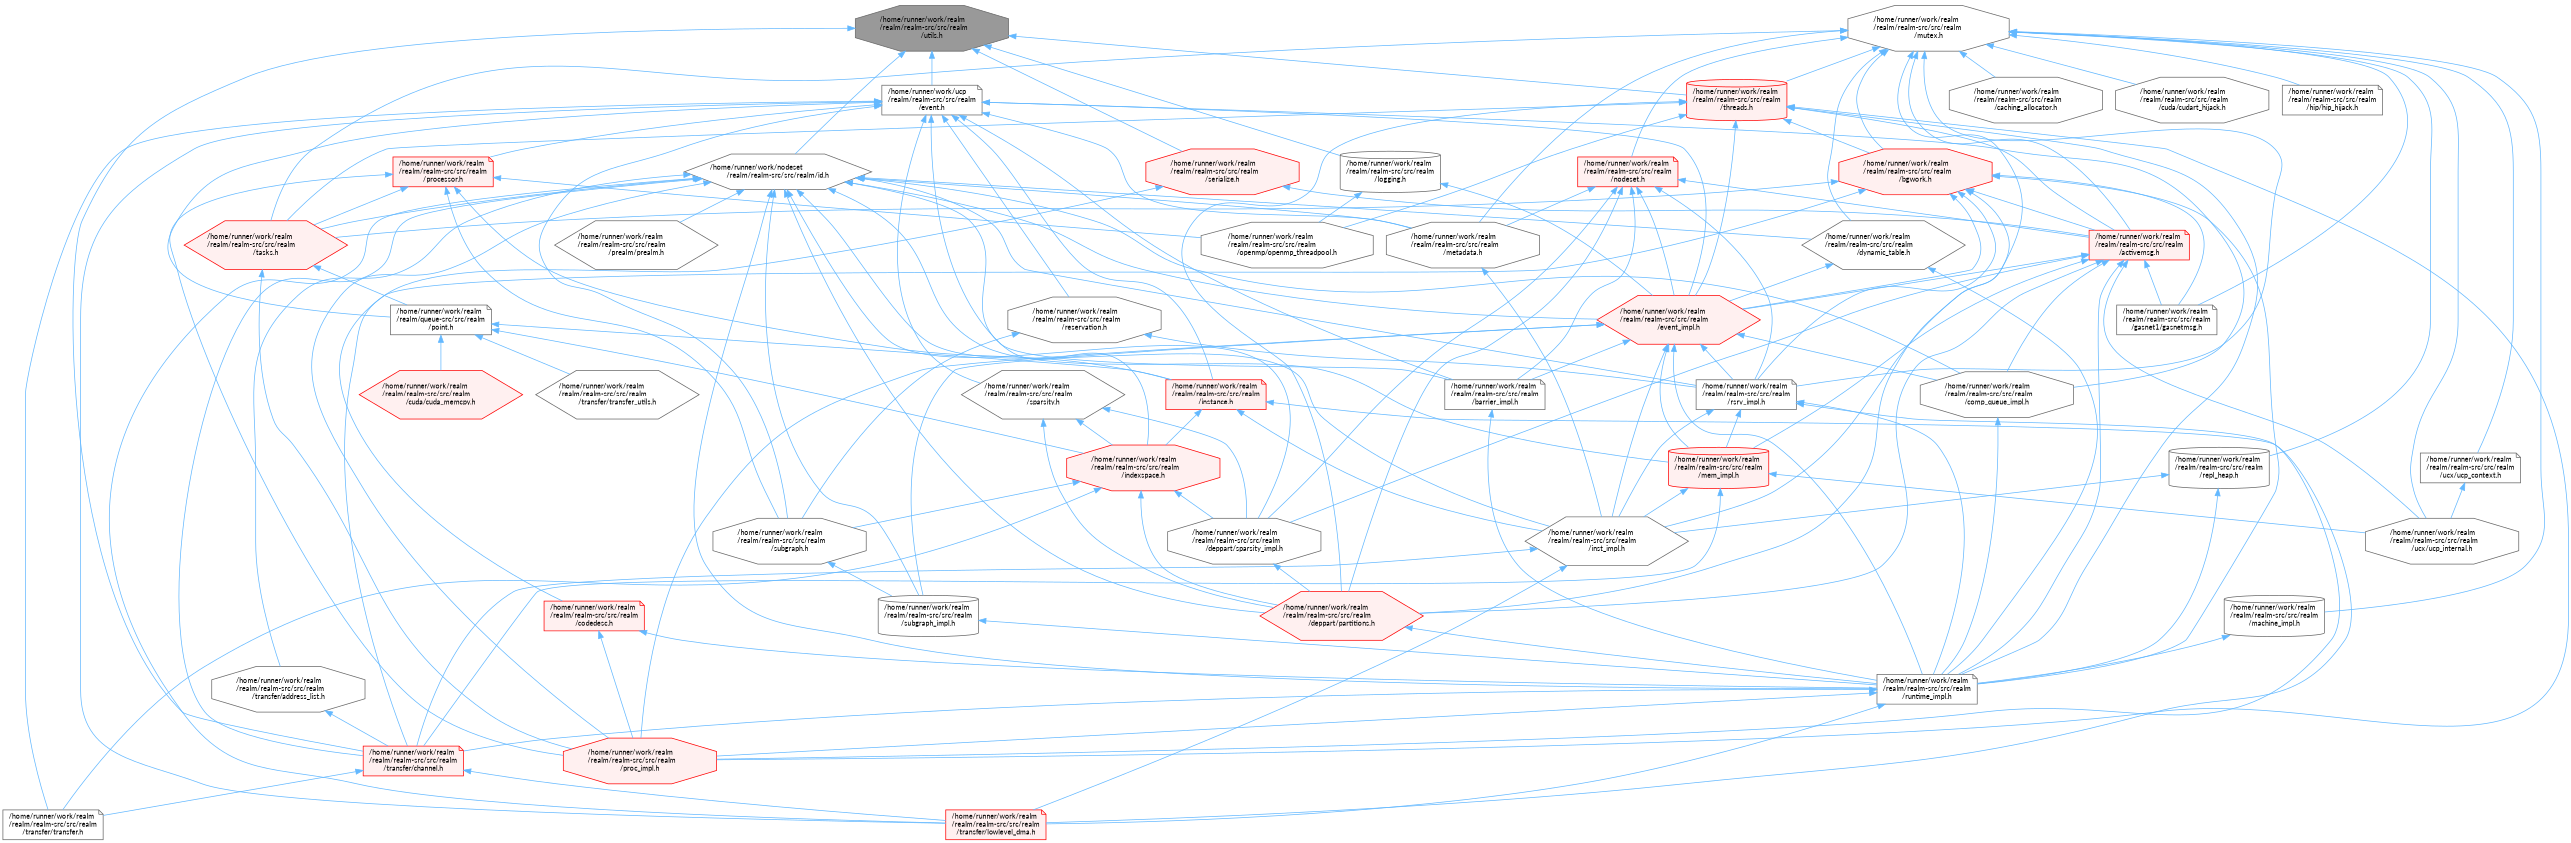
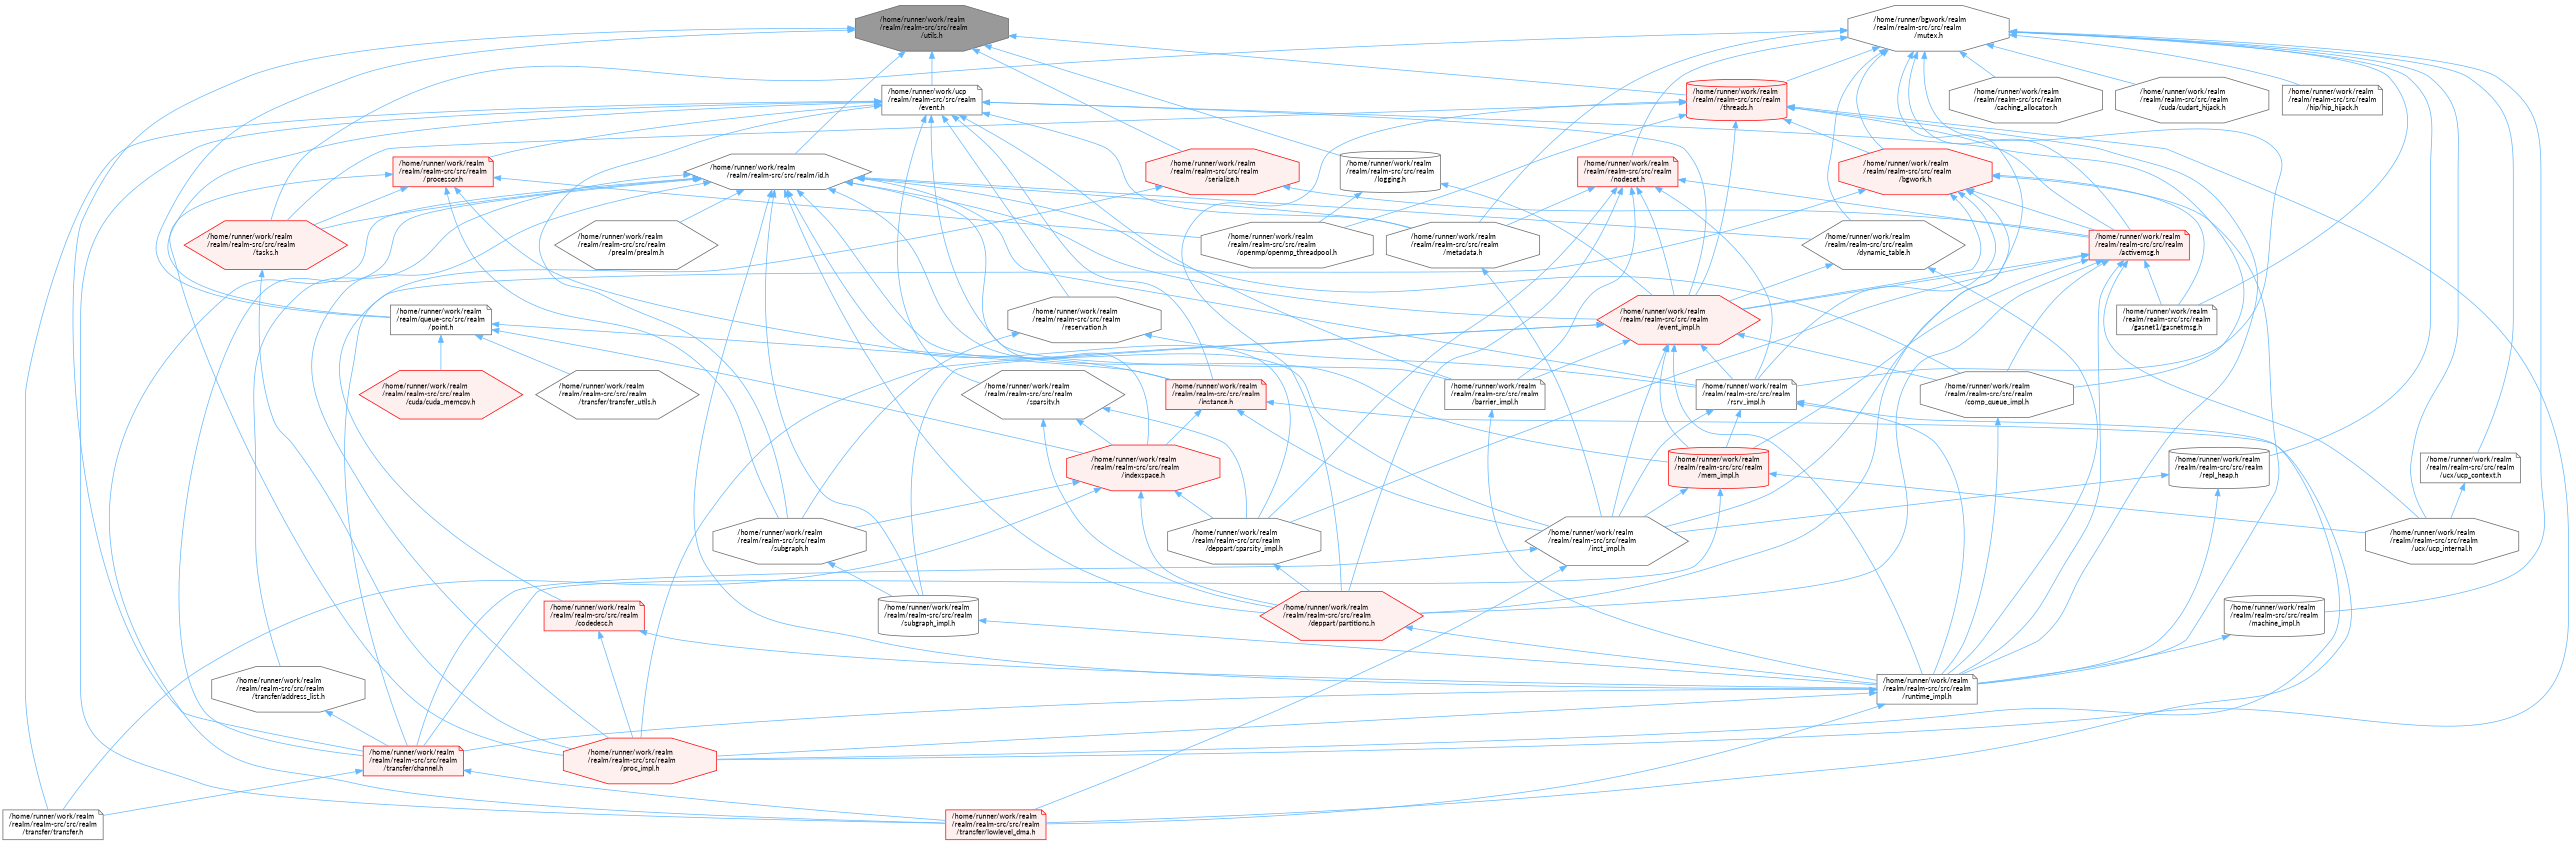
node "/home/runner/work/realm /realm/realm-src/src/realm /mutex.h": label "/home/runner/work/realm /realm/realm-src/src/realm /mutex.h" -> "/home/runner/bgwork/realm /realm/realm-src/src/realm /mutex.h"
node "/home/runner/work/nodeset /realm/realm-src/src/realm/id.h": label "/home/runner/work/nodeset /realm/realm-src/src/realm/id.h" -> "/home/runner/work/realm /realm/realm-src/src/realm/id.h"
edge "/home/runner/work/realm /realm/realm-src/src/realm /tasks.h" -> "/home/runner/work/realm /realm/realm-src/src/realm /bgwork.h": removed
edge "/home/runner/work/realm /realm/queue-src/src/realm /point.h" -> "/home/runner/work/realm /realm/realm-src/src/realm /tasks.h": now "/home/runner/work/realm /realm/queue-src/src/realm /point.h" -> "/home/runner/work/realm /realm/realm-src/src/realm /utils.h"
